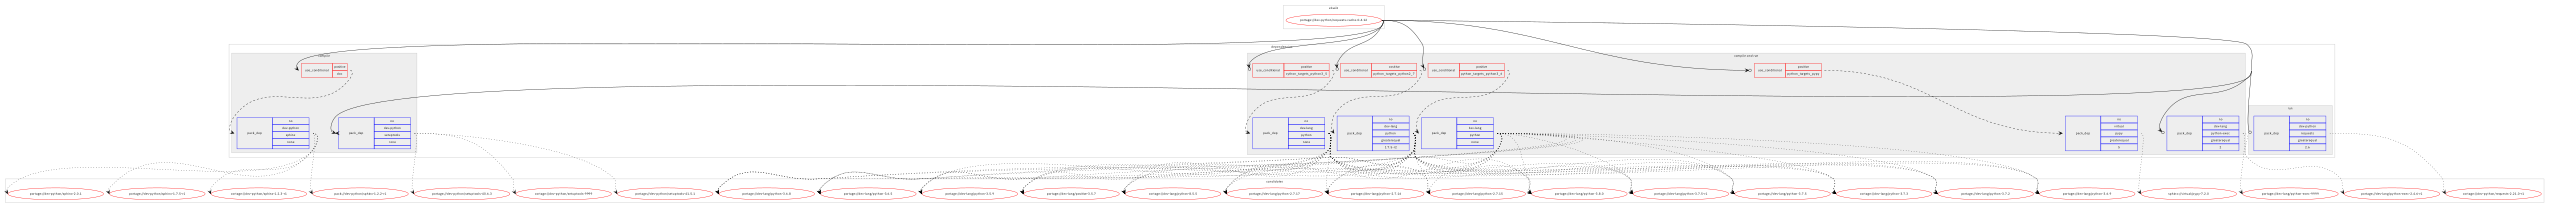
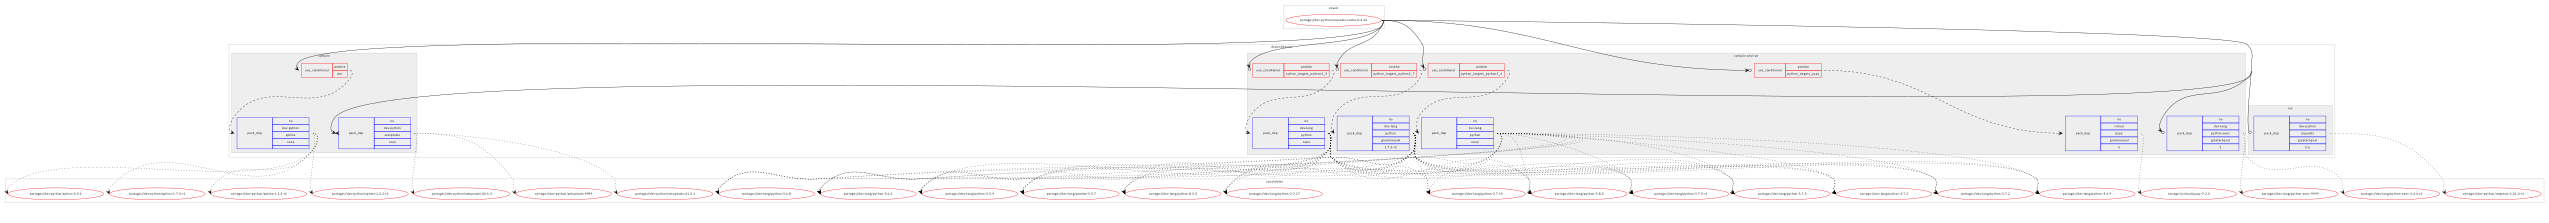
node "pack://dev-python/sphinx-1.2.2-r1": label "pack://dev-python/sphinx-1.2.2-r1" -> "portage://dev-python/sphinx-1.2.2-r1"
node "portage://dev-lang/python-2.7.16": removed
node "sphinx://virtual/pypy-7.2.0": label "sphinx://virtual/pypy-7.2.0" -> "portage://virtual/pypy-7.2.0"
